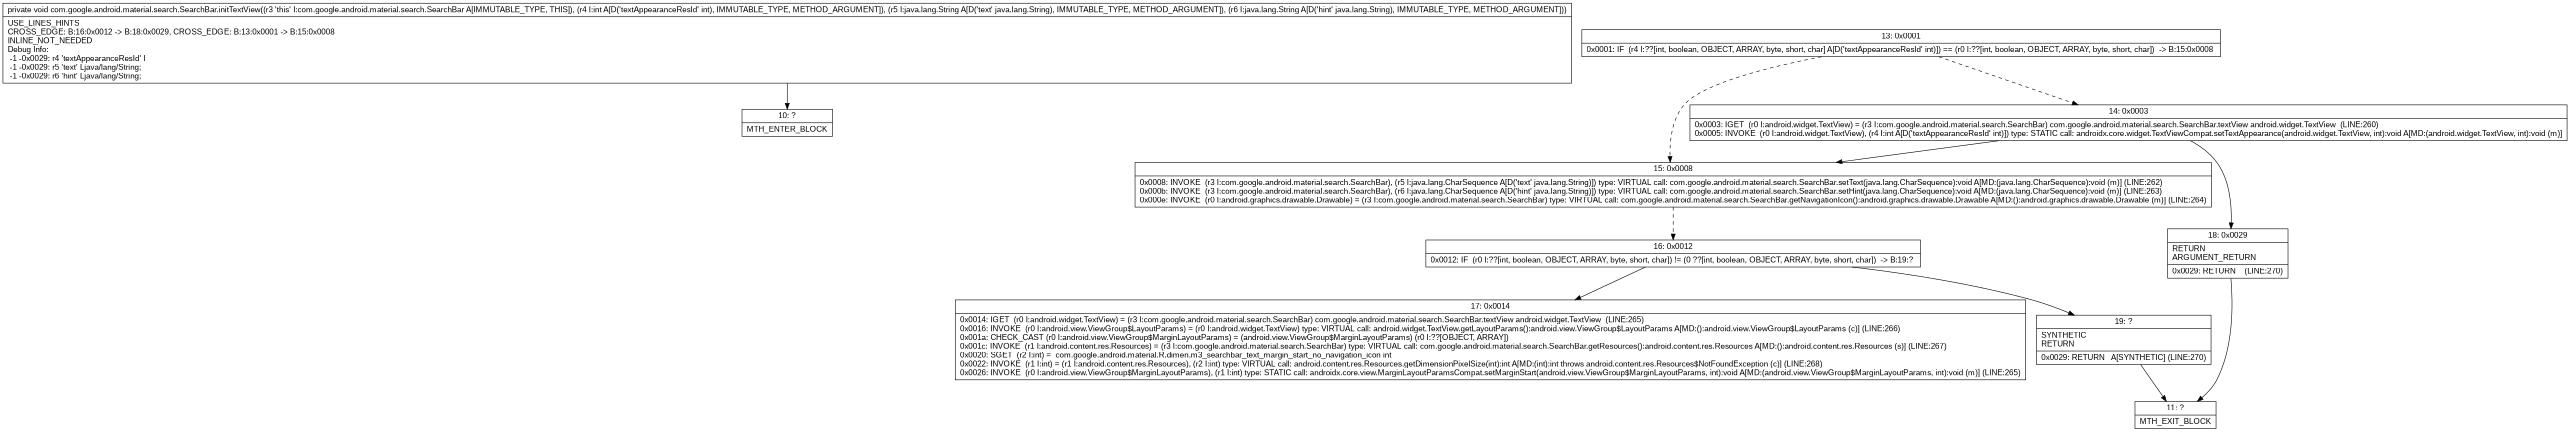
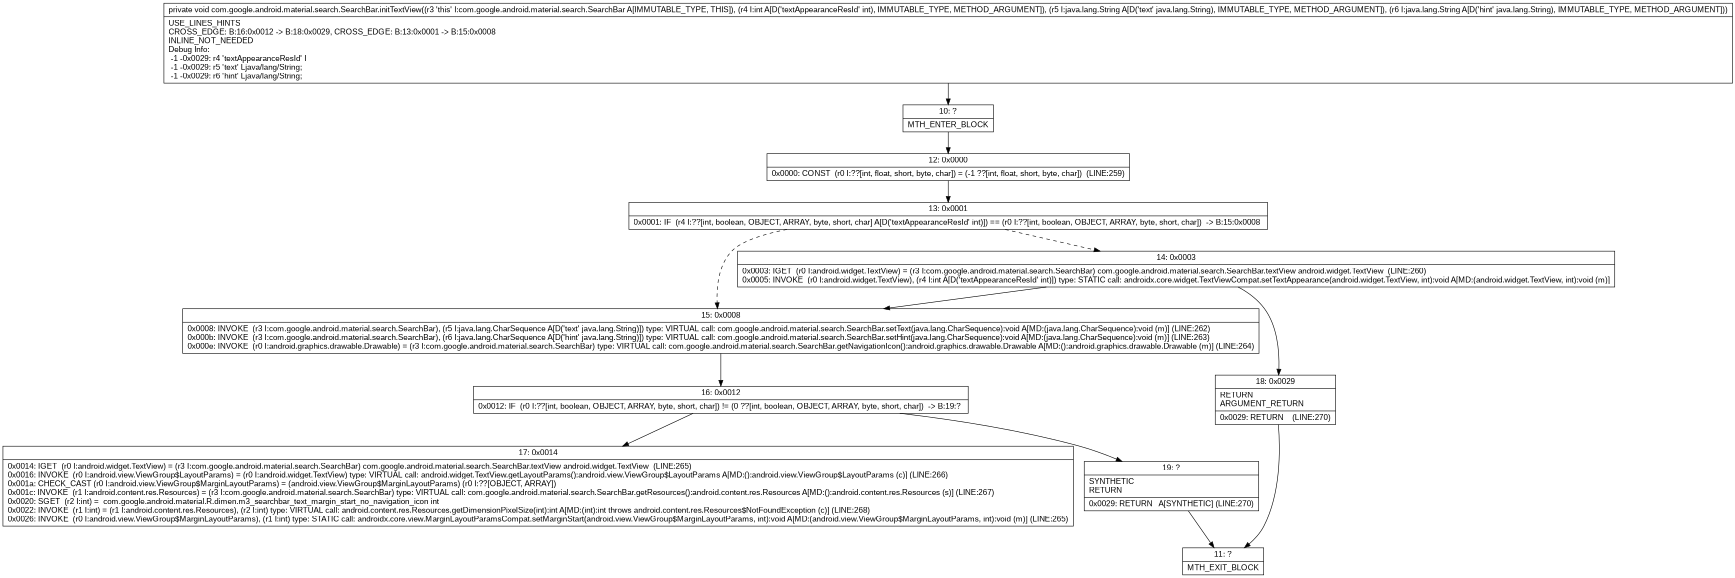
node "12: 0x0000": added
edge "15: 0x0008" -> "16: 0x0012": style dashed -> solid
